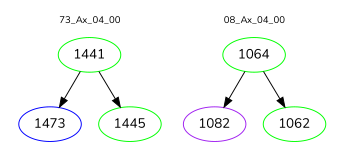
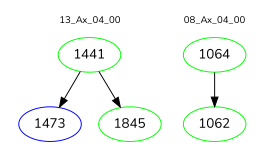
cluster "73_Ax_04_00": label "73_Ax_04_00" -> "13_Ax_04_00"
node "1445": label "1445" -> "1845"
node "1082": removed
